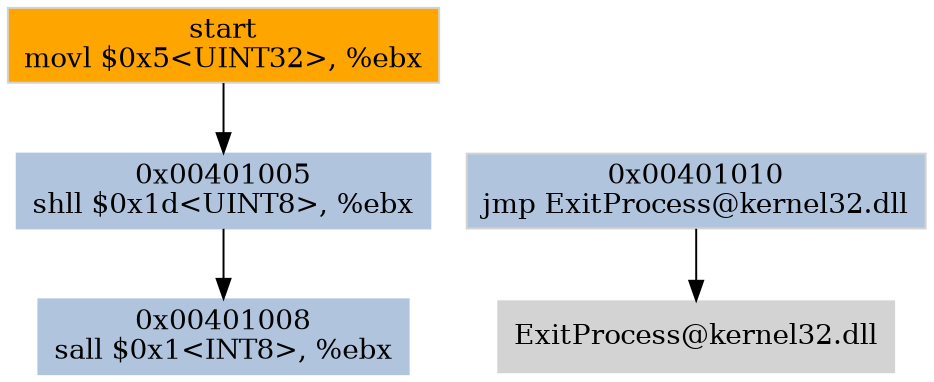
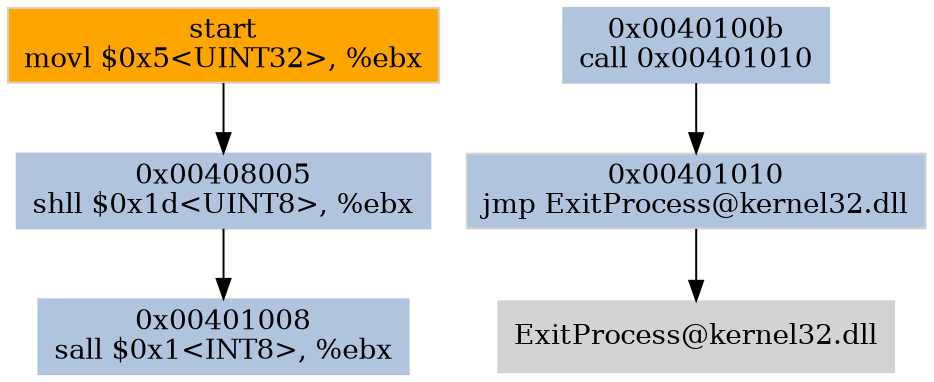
node "0x0040100b call 0x00401010": added
node "0x00401005 shll $0x1d<UINT8>, %ebx": label "0x00401005 shll $0x1d<UINT8>, %ebx" -> "0x00408005 shll $0x1d<UINT8>, %ebx"
